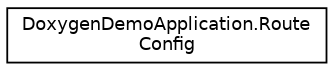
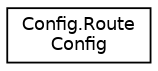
node "DoxygenDemoApplication.Route Config": label "DoxygenDemoApplication.Route Config" -> "Config.Route Config"
